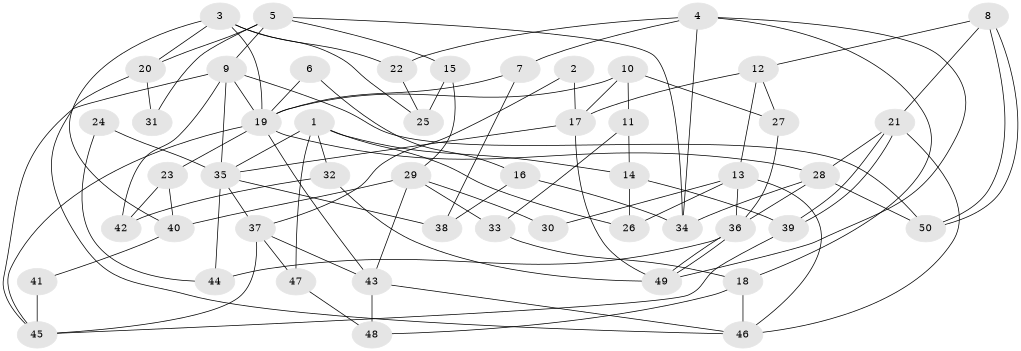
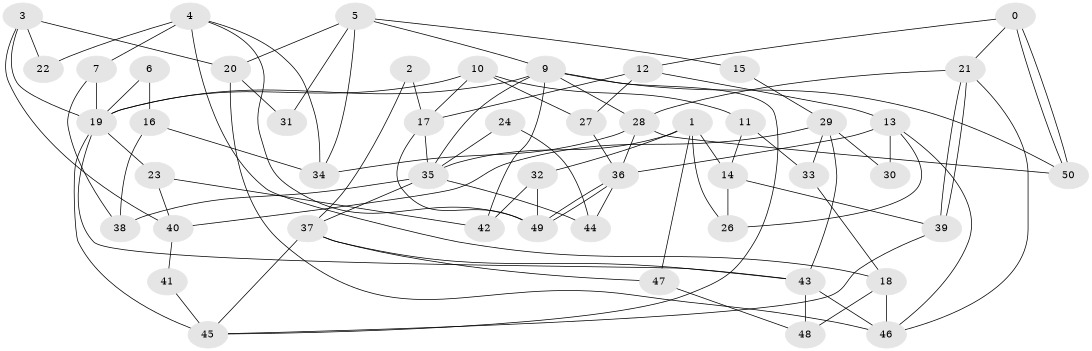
node "8": label "8" -> "0"
node "25": removed
edge "19" -- "28": now "9" -- "28"
